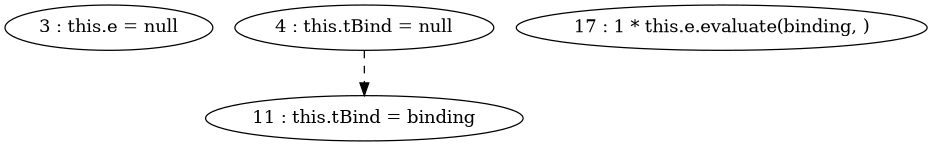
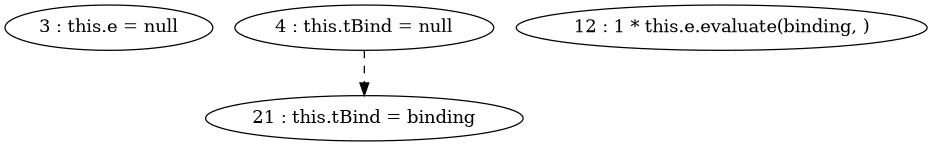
node "17 : 1 * this.e.evaluate(binding, )": label "17 : 1 * this.e.evaluate(binding, )" -> "12 : 1 * this.e.evaluate(binding, )"
node "11 : this.tBind = binding": label "11 : this.tBind = binding" -> "21 : this.tBind = binding"
